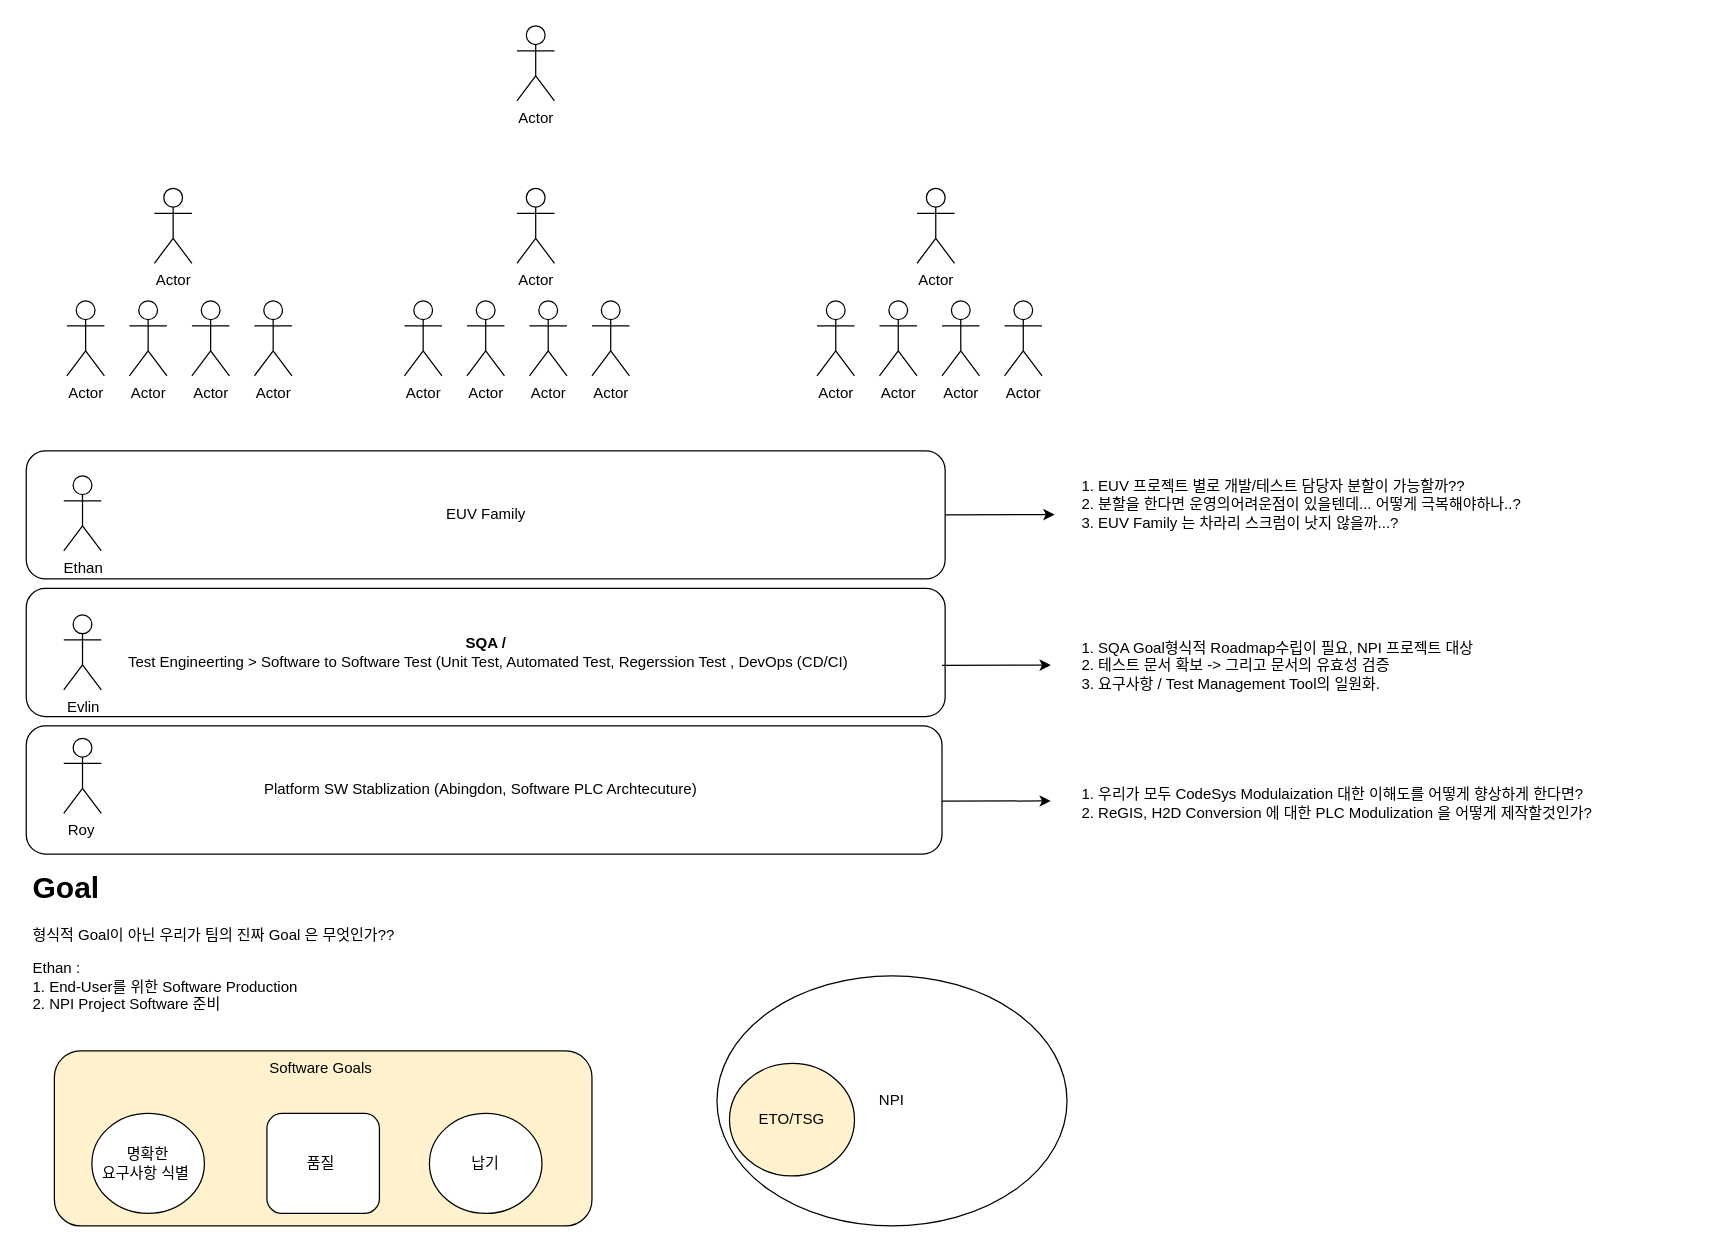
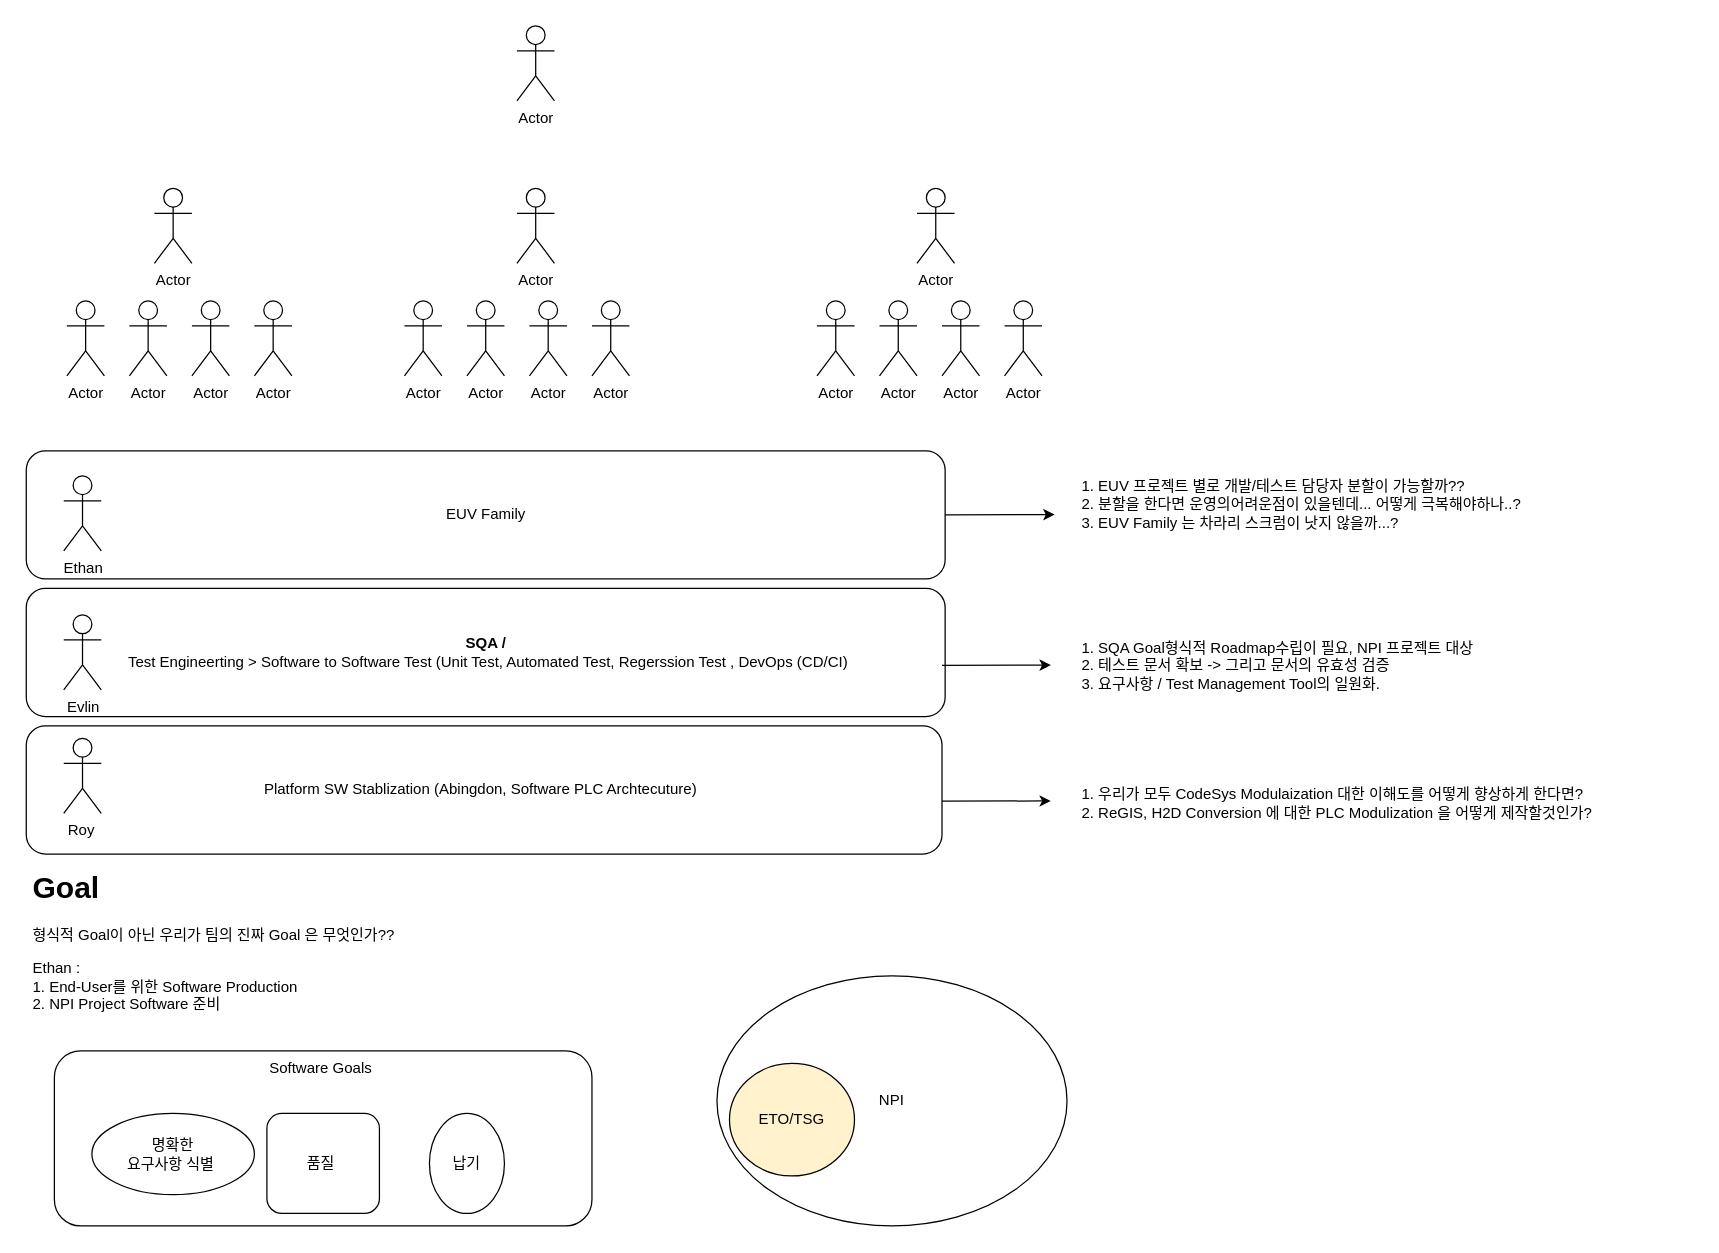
node "Software Goals": fillcolor #fff2cc -> #ffffff
node "명확한 요구사항 식별": size 113x100 -> 163x81
node "납기": size 113x100 -> 75x100
